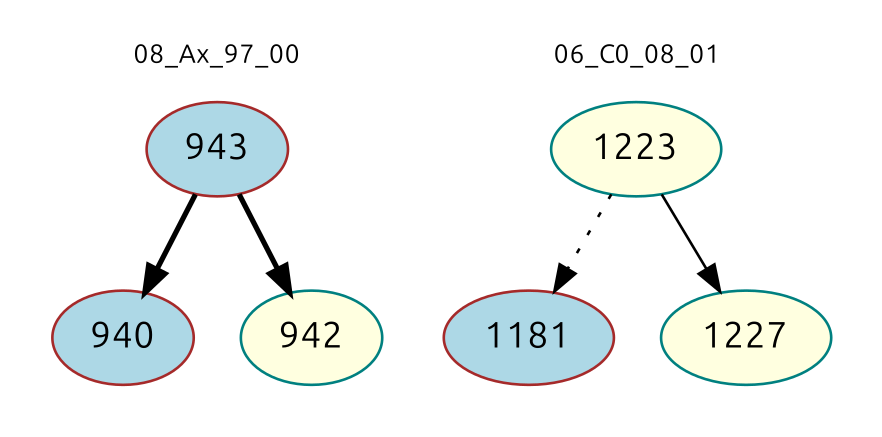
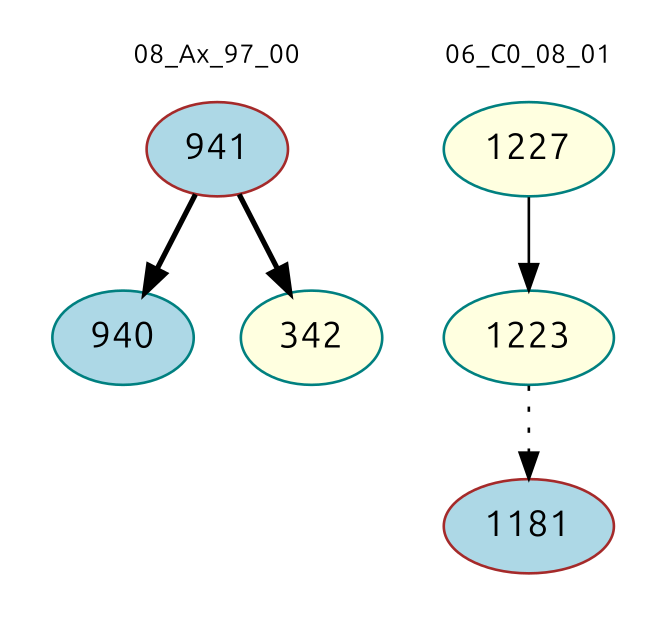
node "943": label "943" -> "941"
edge "1223" -> "1227": reversed
node "940": color brown -> teal
node "942": label "942" -> "342"
